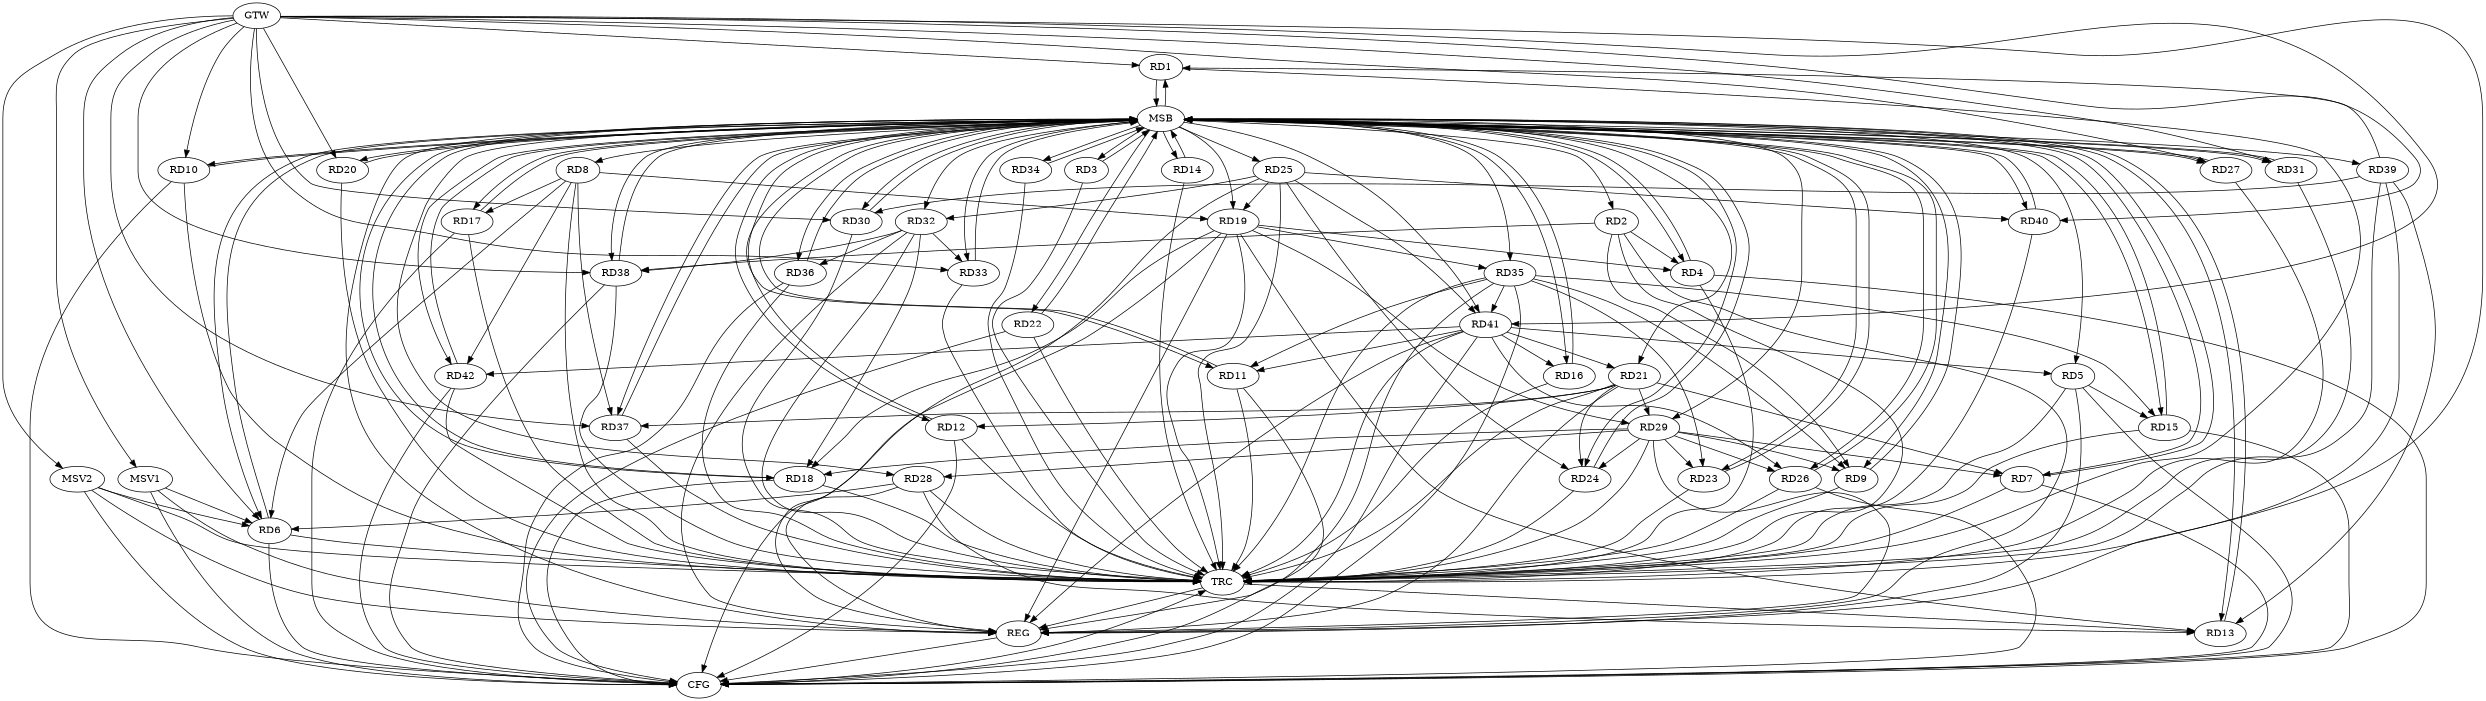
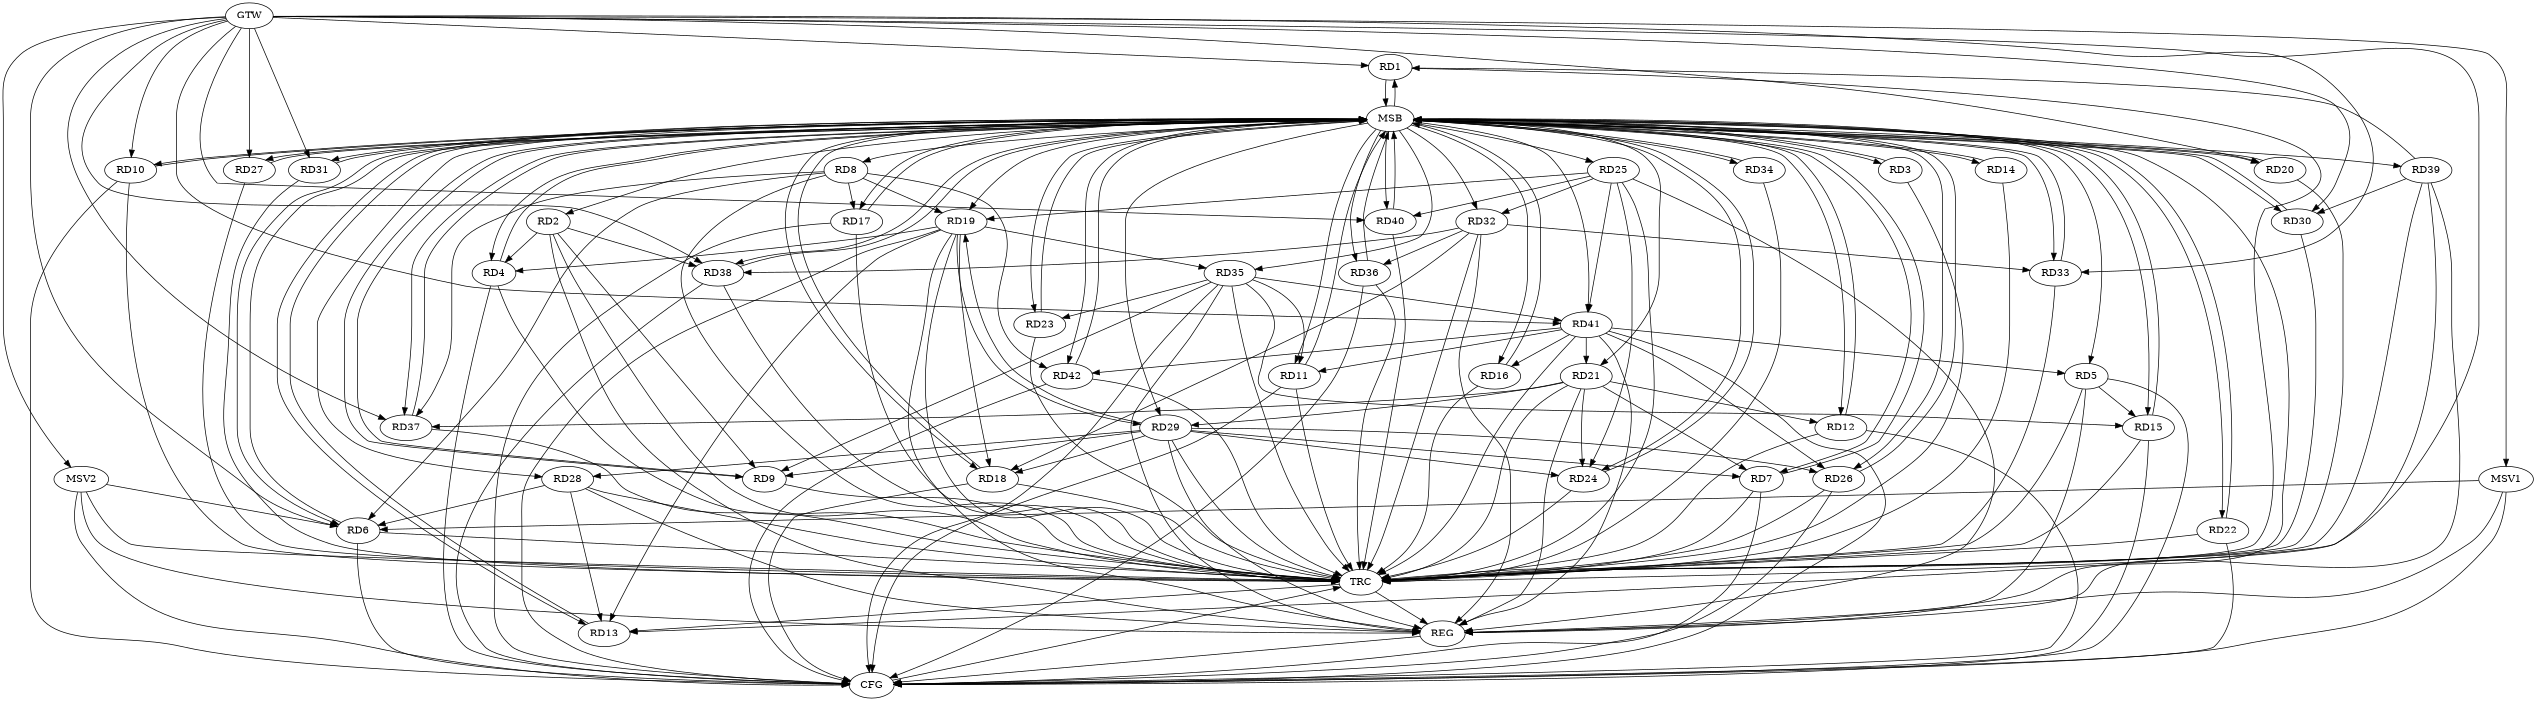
edge "RD29" -> "RD23": now "RD29" -> "RD19"
